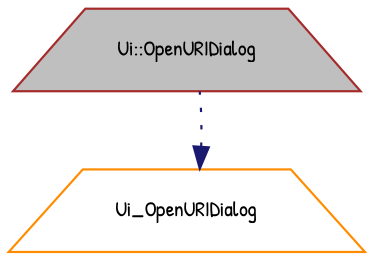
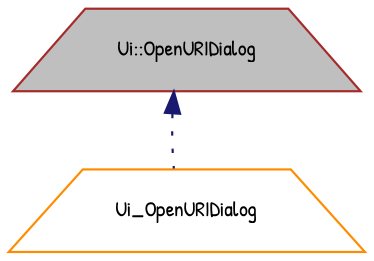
edge "Ui::OpenURIDialog" -> "Ui_OpenURIDialog": reversed
